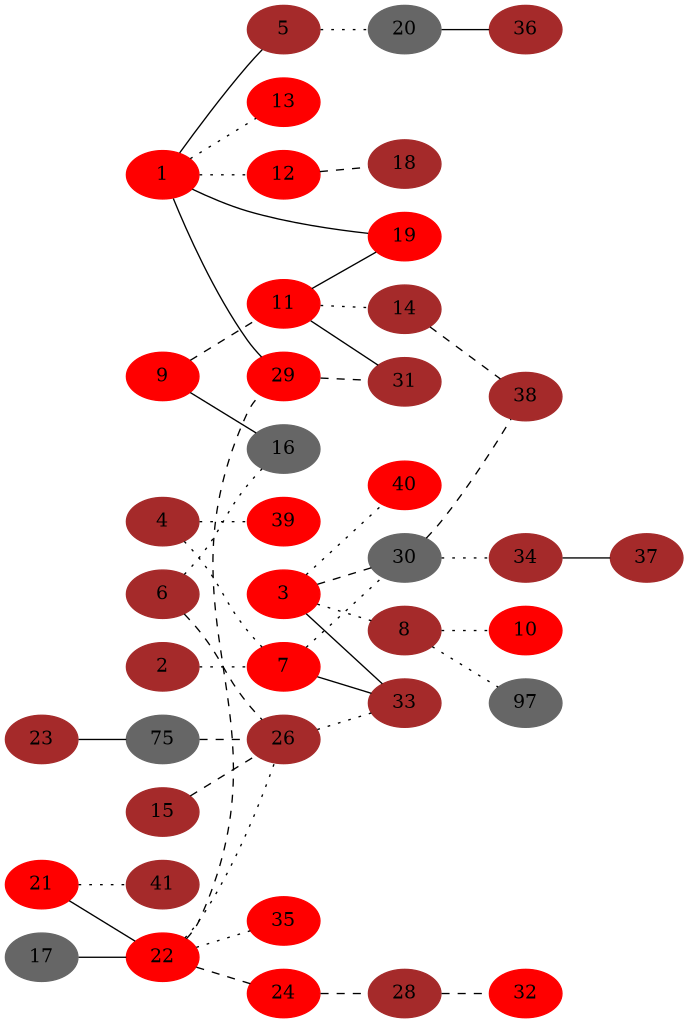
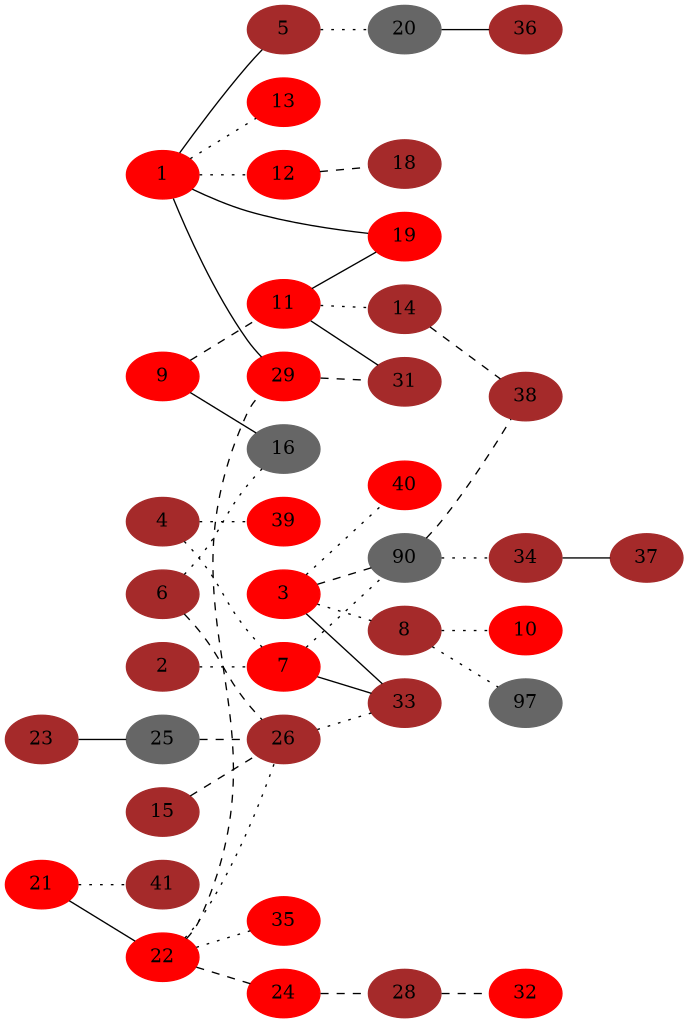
node "30": label "30" -> "90"
node "75": label "75" -> "25"
node "17": removed
